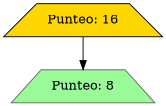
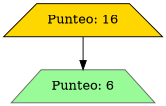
node "Punteo: 8": label "Punteo: 8" -> "Punteo: 6"
